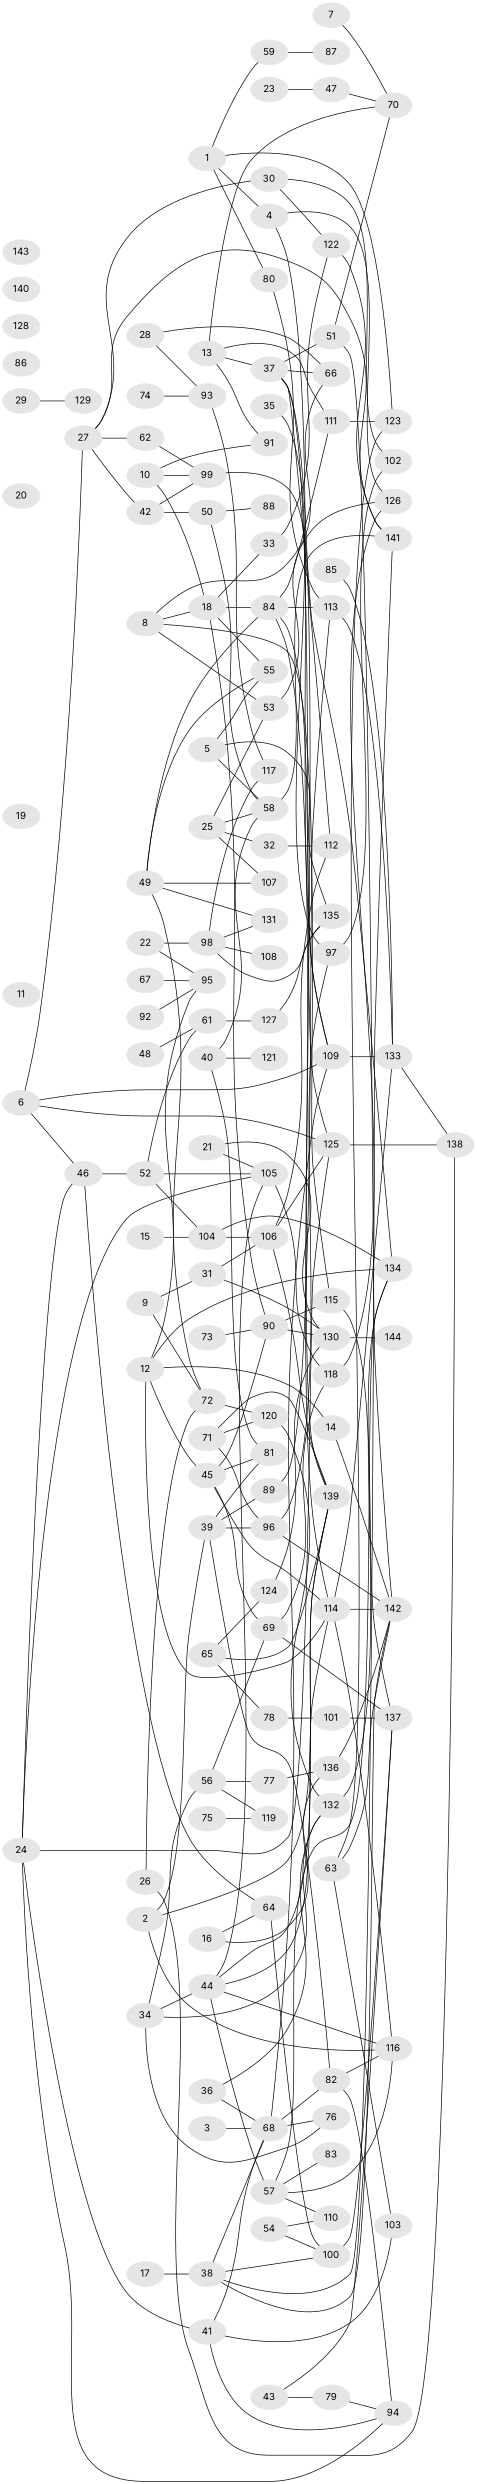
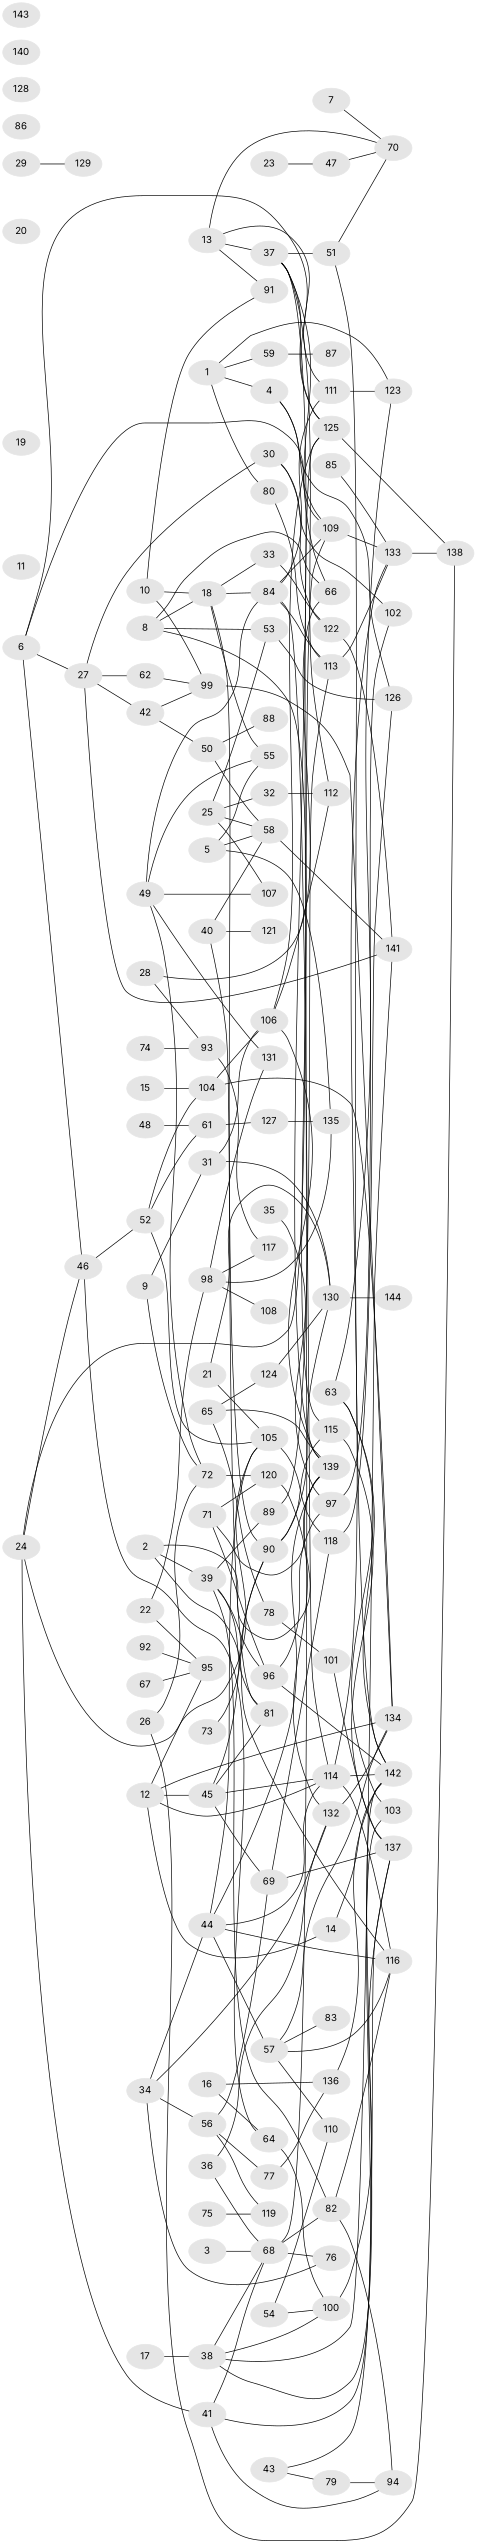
edge "24" -- "94": removed
